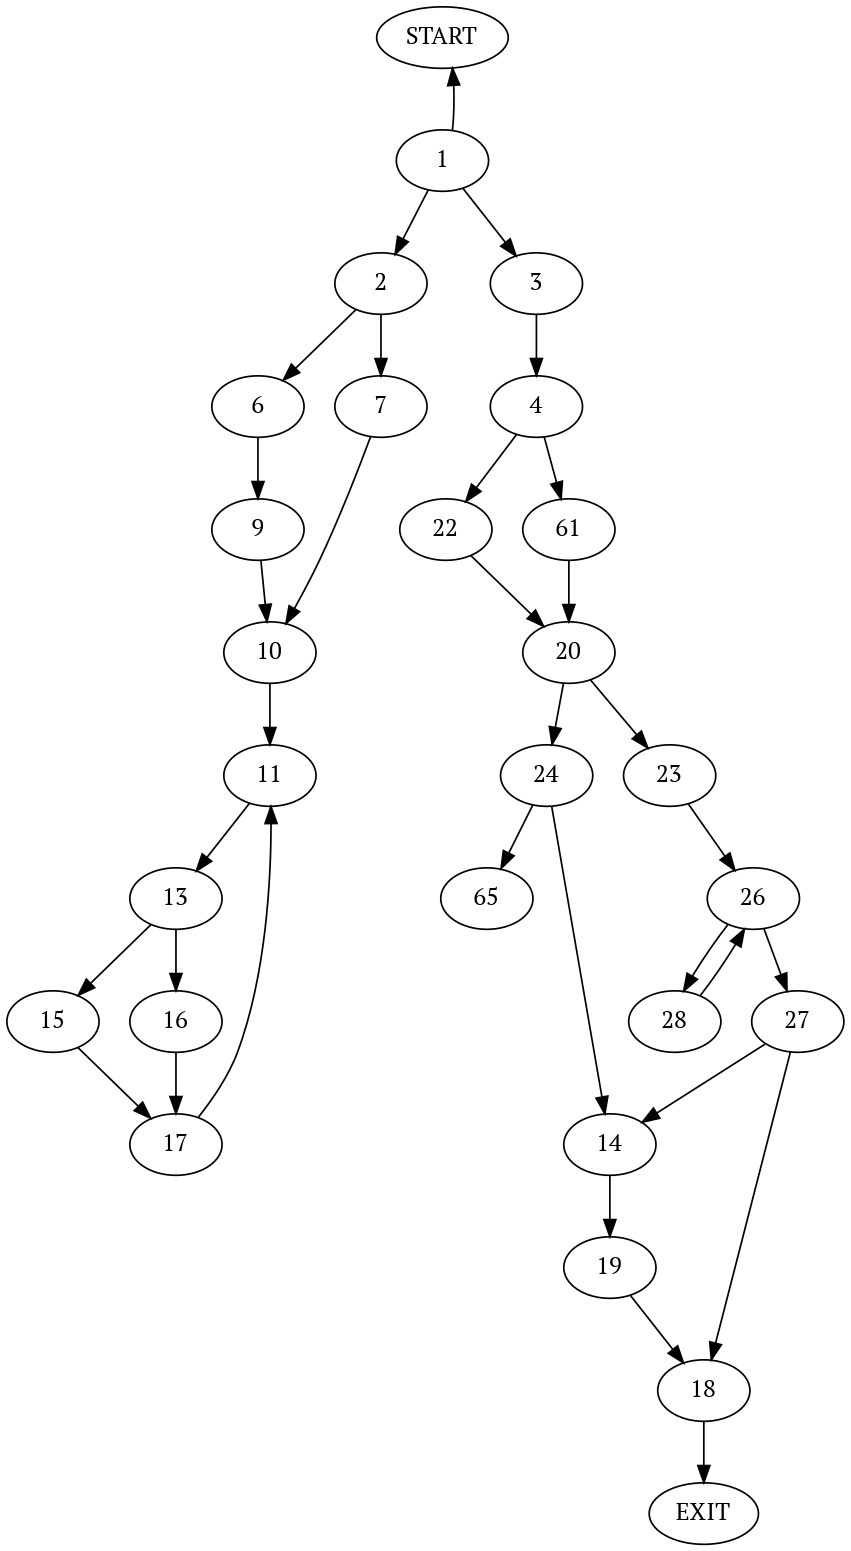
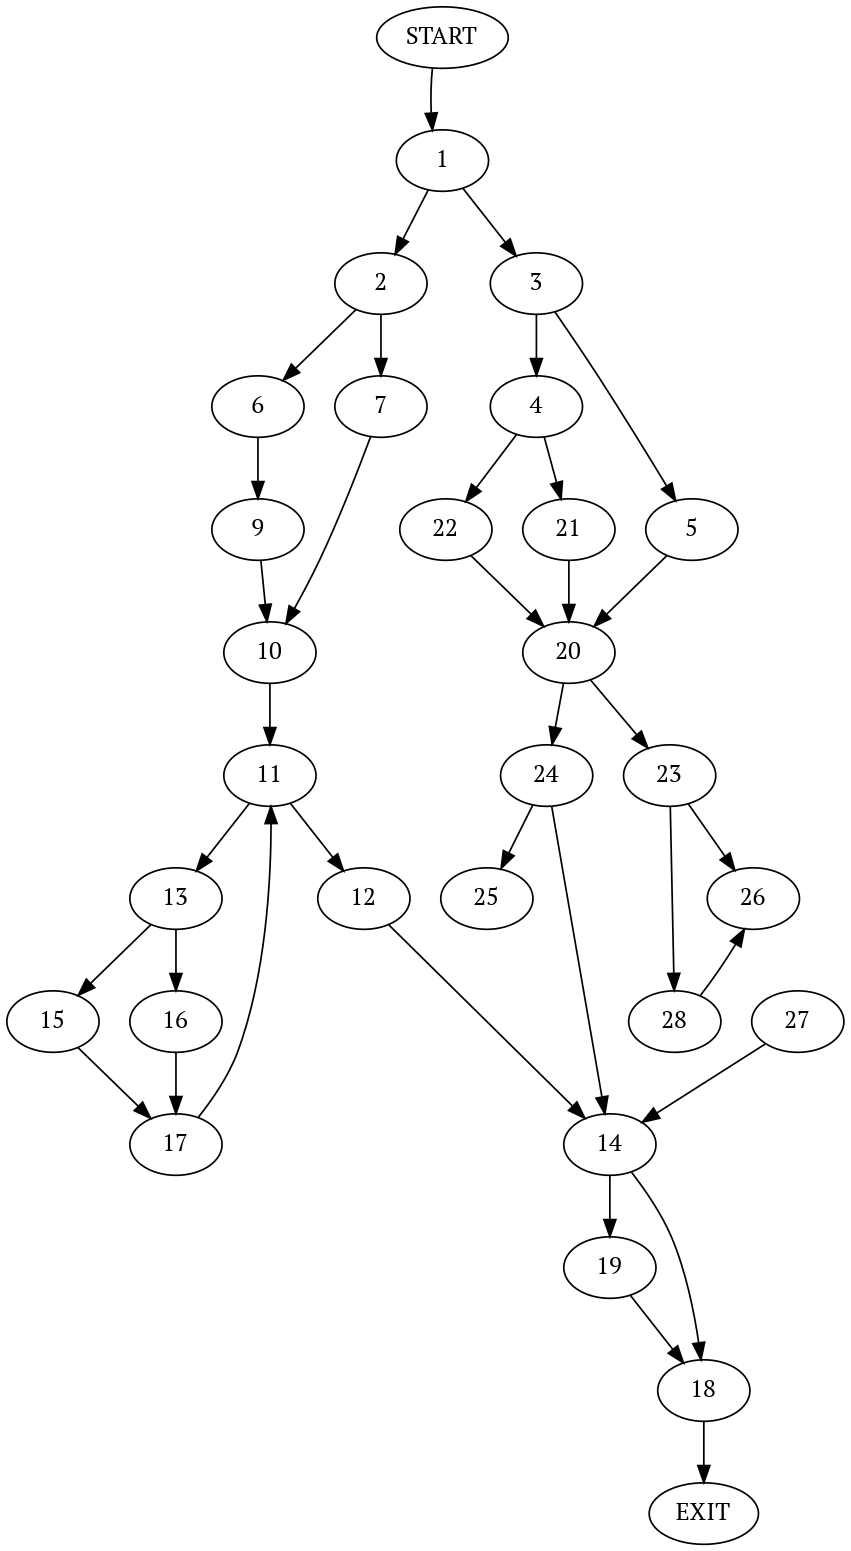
edge "1" -> "START": reversed
node "61": label "61" -> "21"
node "5": added
node "12": added
node "65": label "65" -> "25"
edge "26" -> "28": now "23" -> "28"
edge "26" -> "27": removed
edge "27" -> "18": now "14" -> "18"
